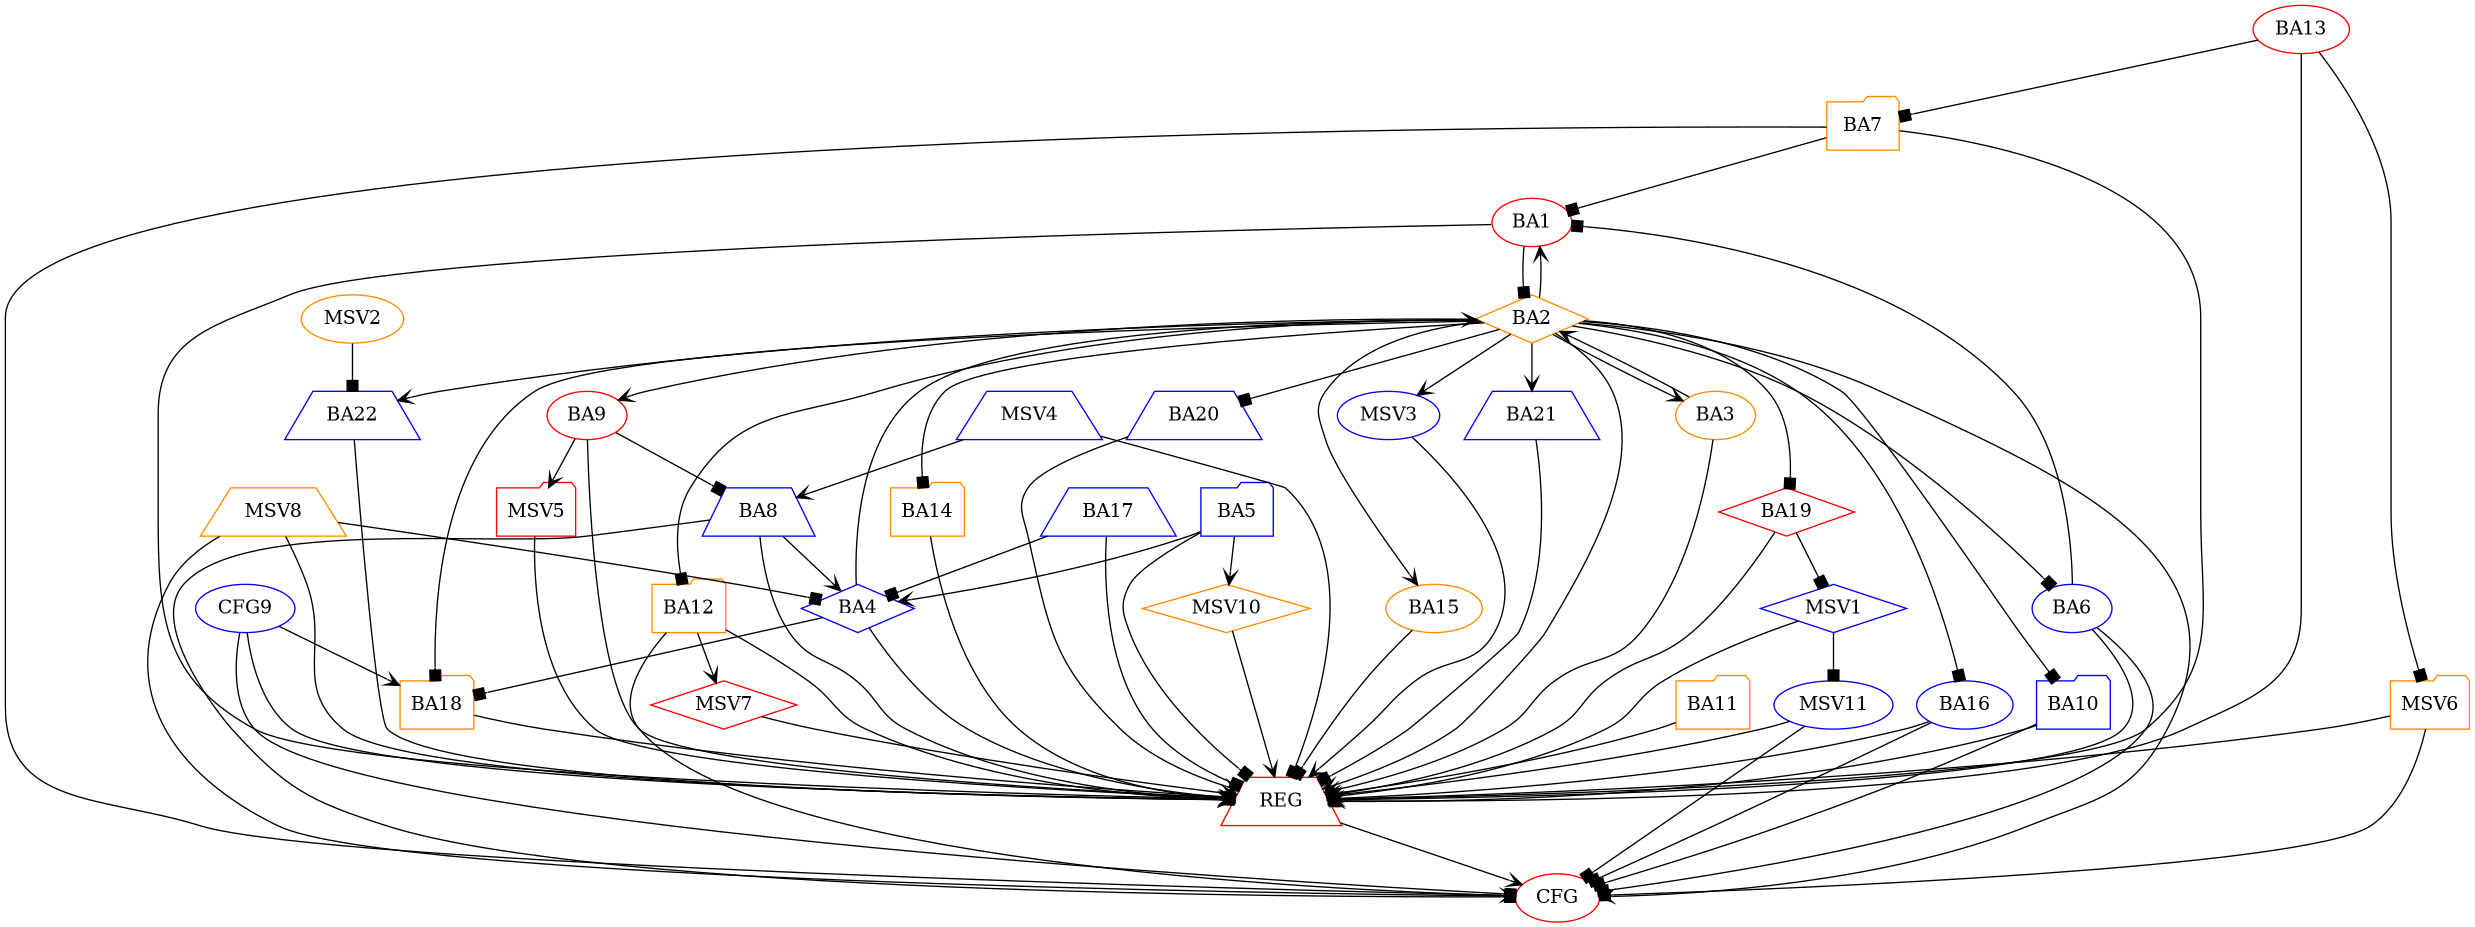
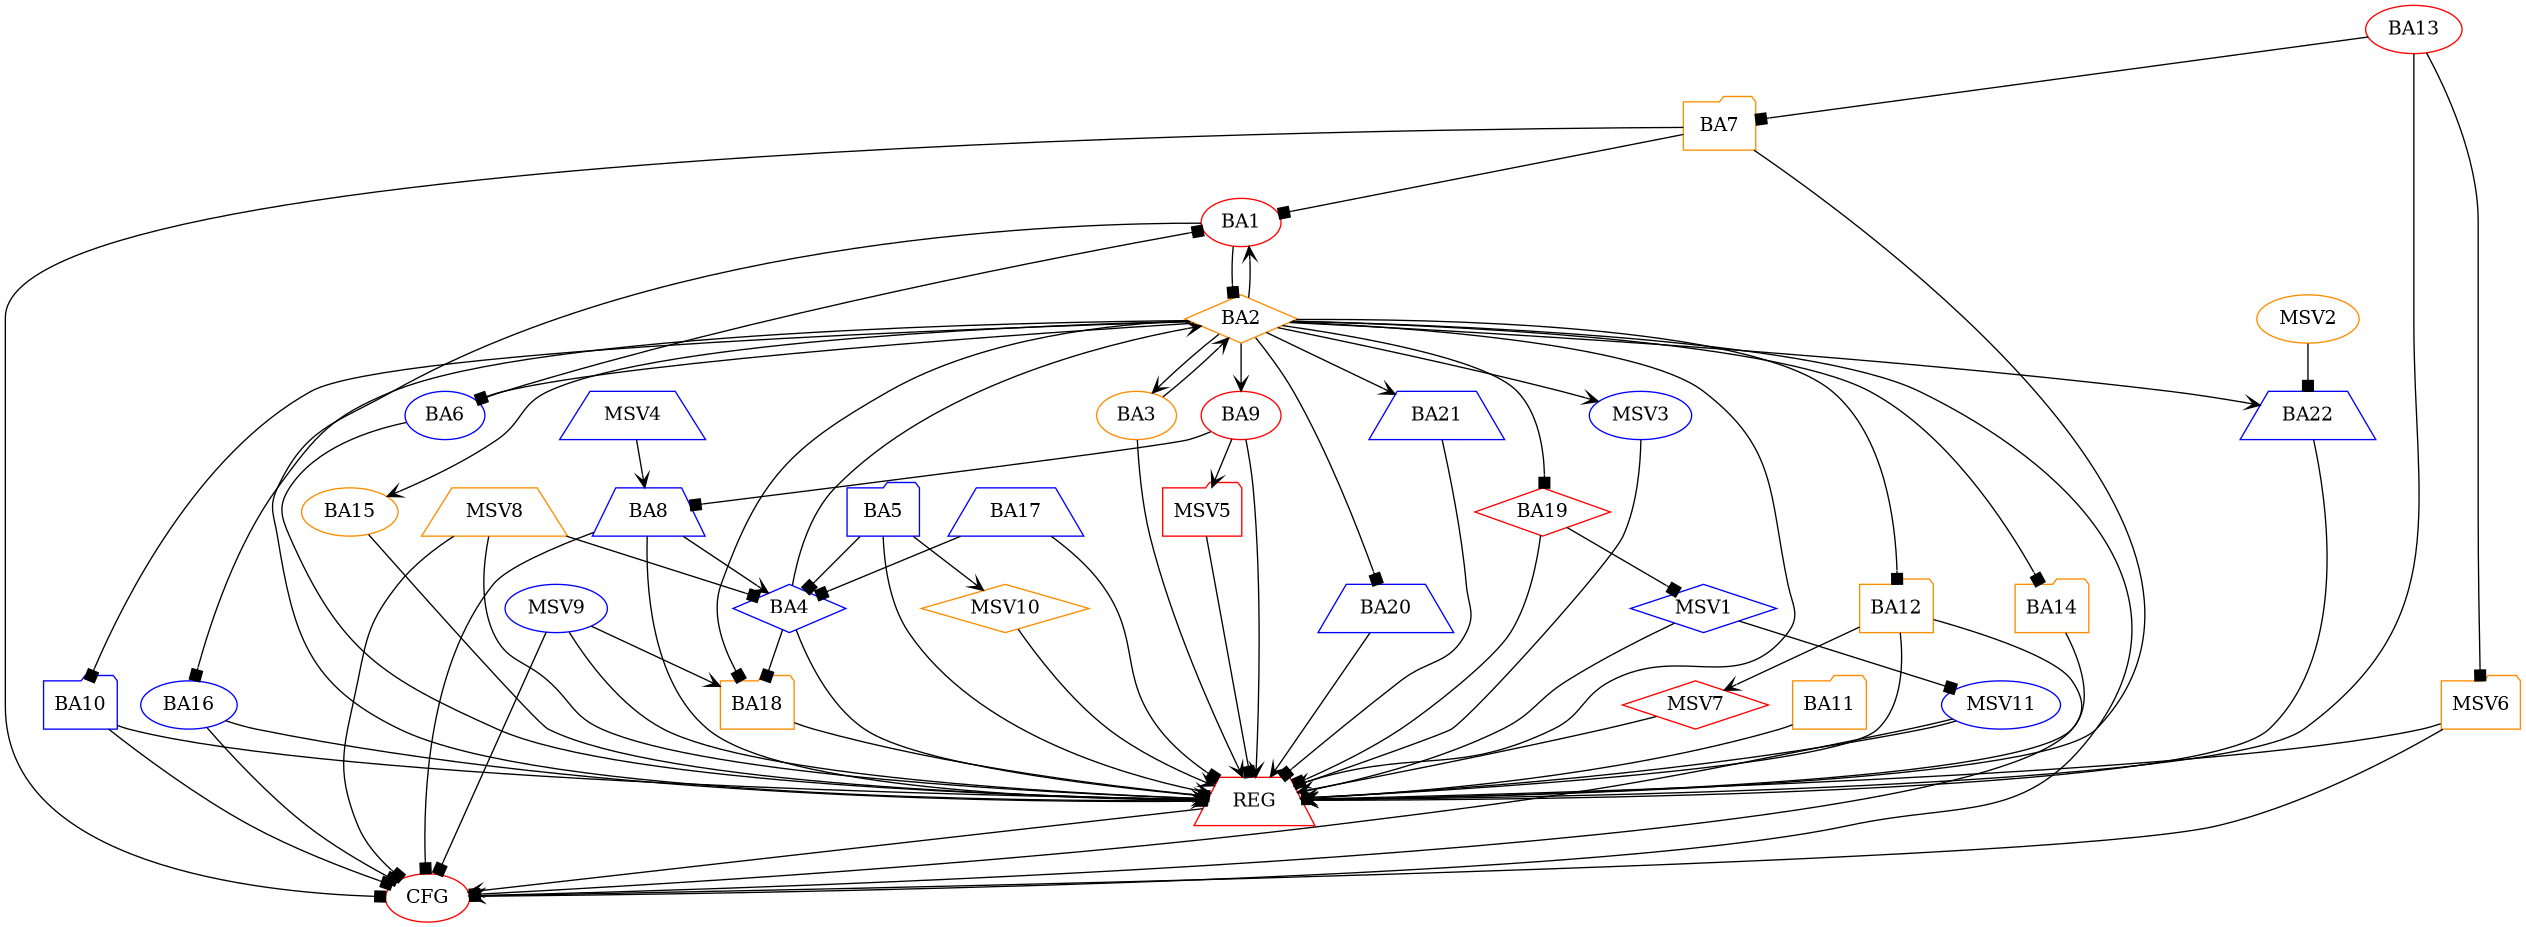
edge "MSV4" -> "REG": removed
edge "BA5" -> "BA4": arrowhead vee -> box
node "CFG9": label "CFG9" -> "MSV9"
edge "BA5" -> "REG": arrowhead box -> vee
edge "BA6" -> "CFG": removed
